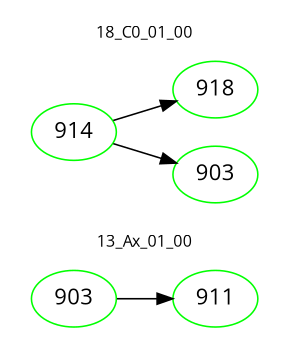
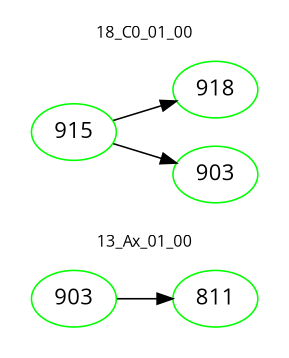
node "914": label "914" -> "915"
node "911": label "911" -> "811"
